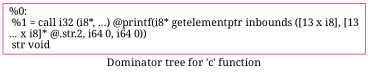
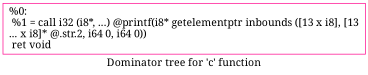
node "%0:": text "str void" -> "ret void"
